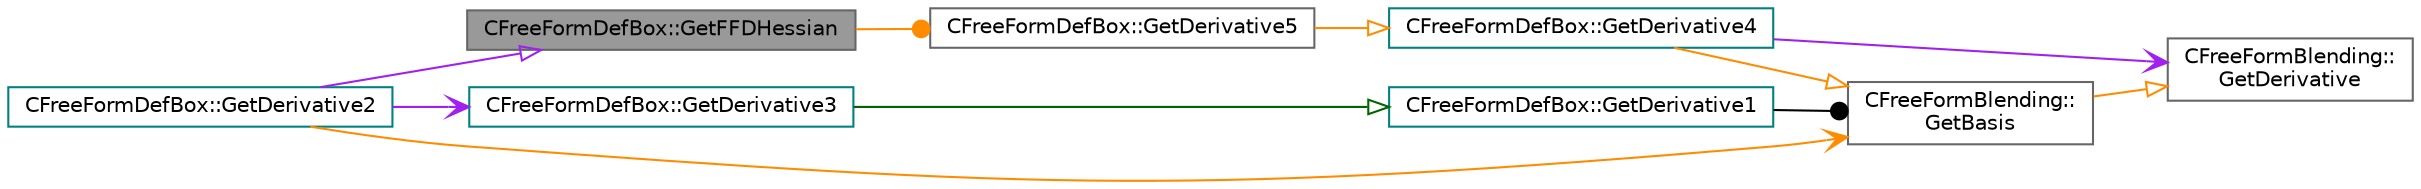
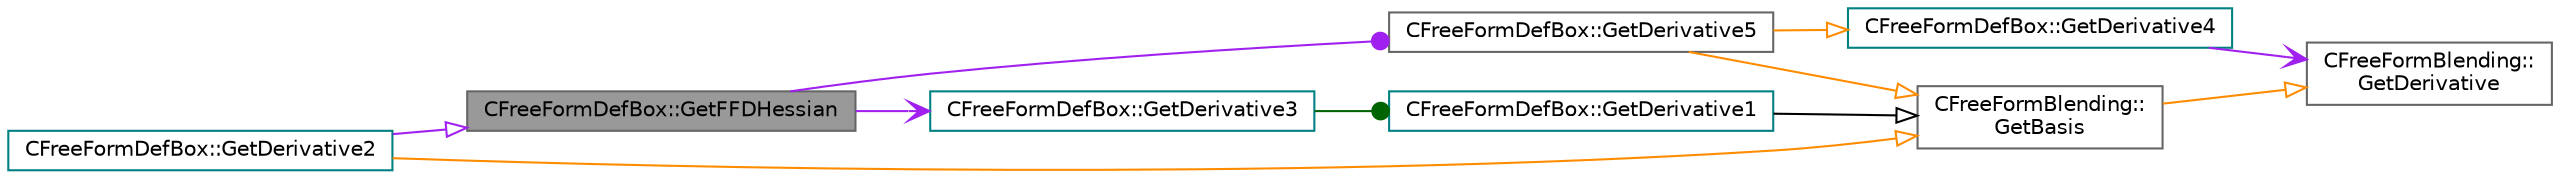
edge "CFreeFormDefBox::GetFFDHessian" -> "CFreeFormDefBox::GetDerivative5": color darkorange -> purple
edge "CFreeFormDefBox::GetDerivative4" -> "CFreeFormBlending:: GetBasis": now "CFreeFormDefBox::GetDerivative5" -> "CFreeFormBlending:: GetBasis"
edge "CFreeFormDefBox::GetDerivative2" -> "CFreeFormDefBox::GetDerivative3": now "CFreeFormDefBox::GetFFDHessian" -> "CFreeFormDefBox::GetDerivative3"
edge "CFreeFormDefBox::GetDerivative3" -> "CFreeFormDefBox::GetDerivative1": arrowhead onormal -> dot
edge "CFreeFormDefBox::GetDerivative1" -> "CFreeFormBlending:: GetBasis": arrowhead dot -> onormal
edge "CFreeFormDefBox::GetDerivative2" -> "CFreeFormBlending:: GetBasis": arrowhead vee -> onormal
